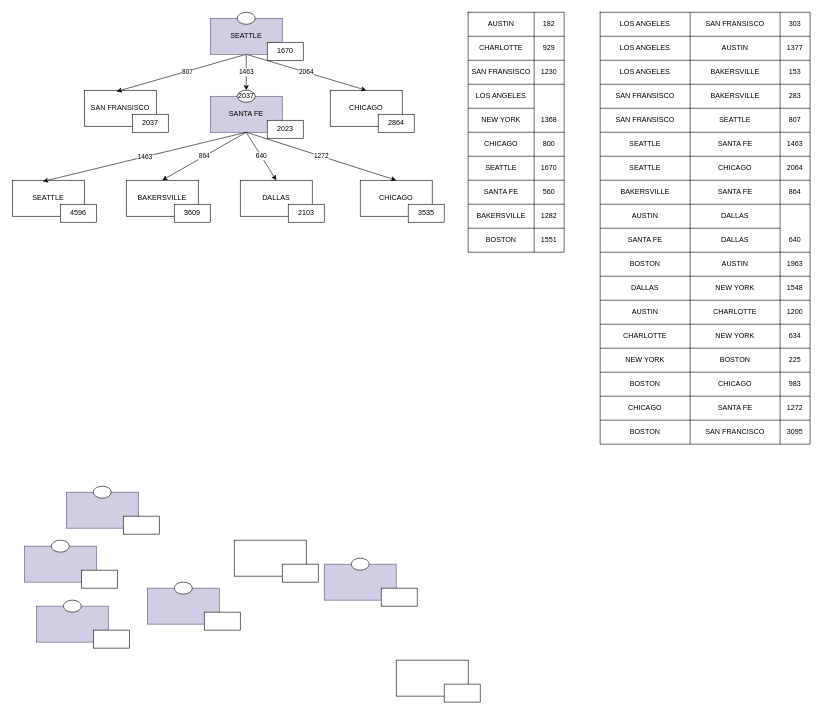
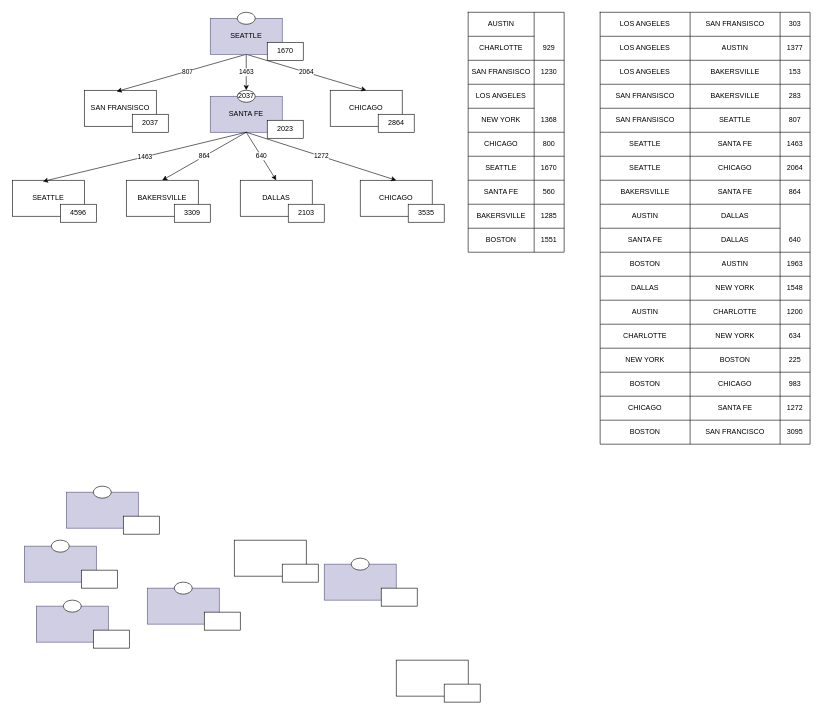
node "182": removed
node "3609": label "3609" -> "3309"
node "1282": label "1282" -> "1285"
